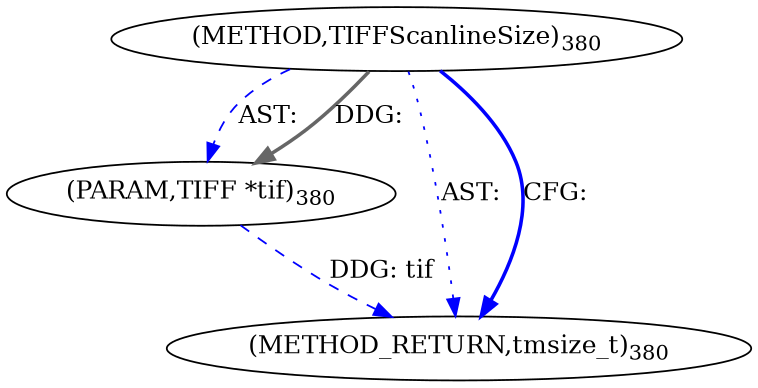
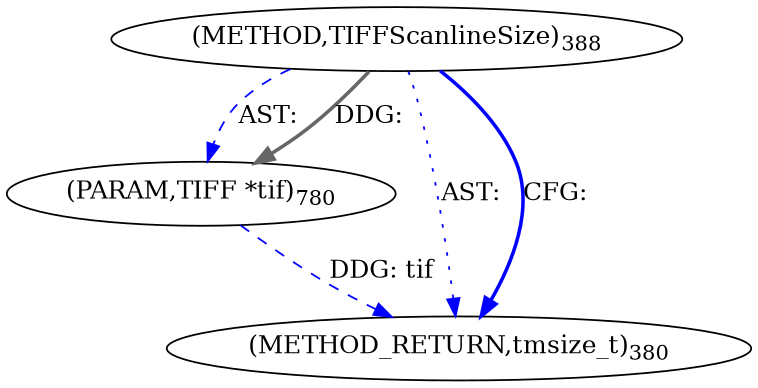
node "(METHOD,TIFFScanlineSize)": text "380" -> "388"
node "(PARAM,TIFF *tif)": text "380" -> "780"
